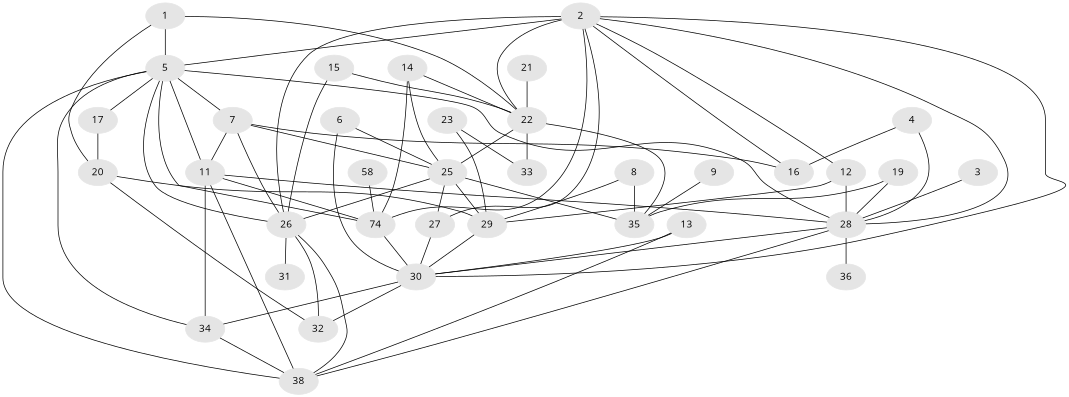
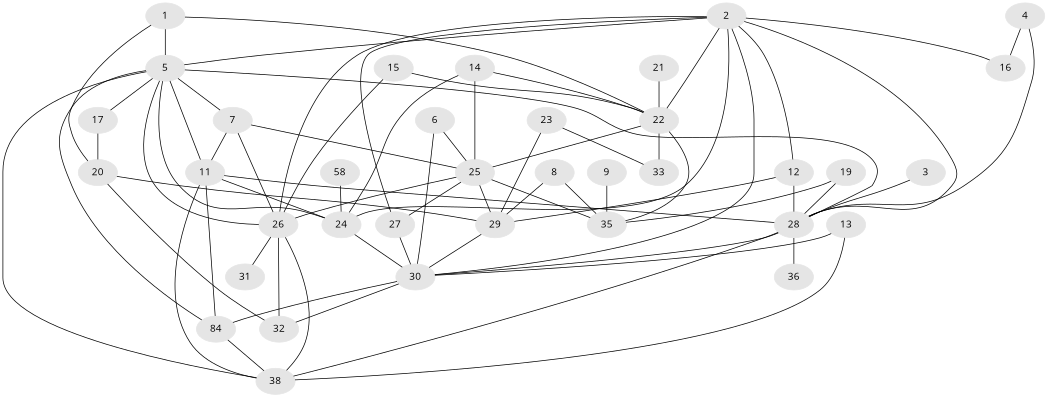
edge "7" -- "16": removed
node "74": label "74" -> "24"
node "34": label "34" -> "84"
